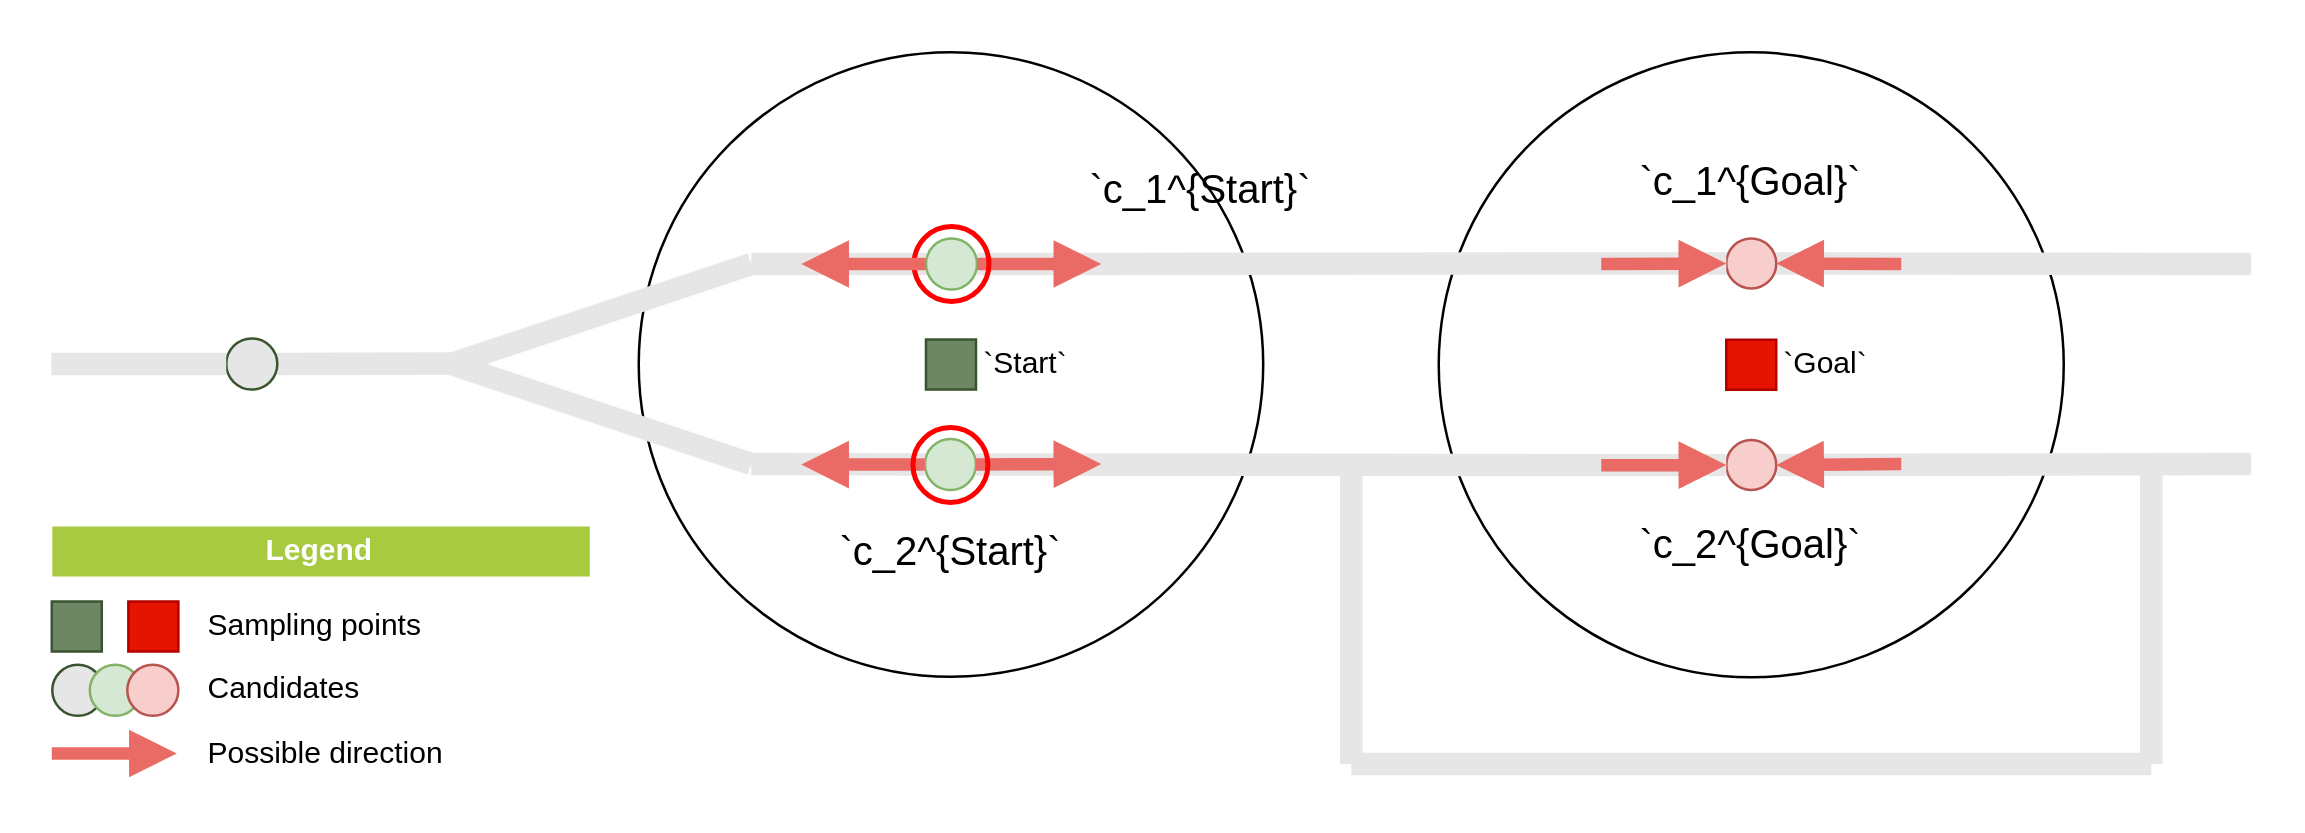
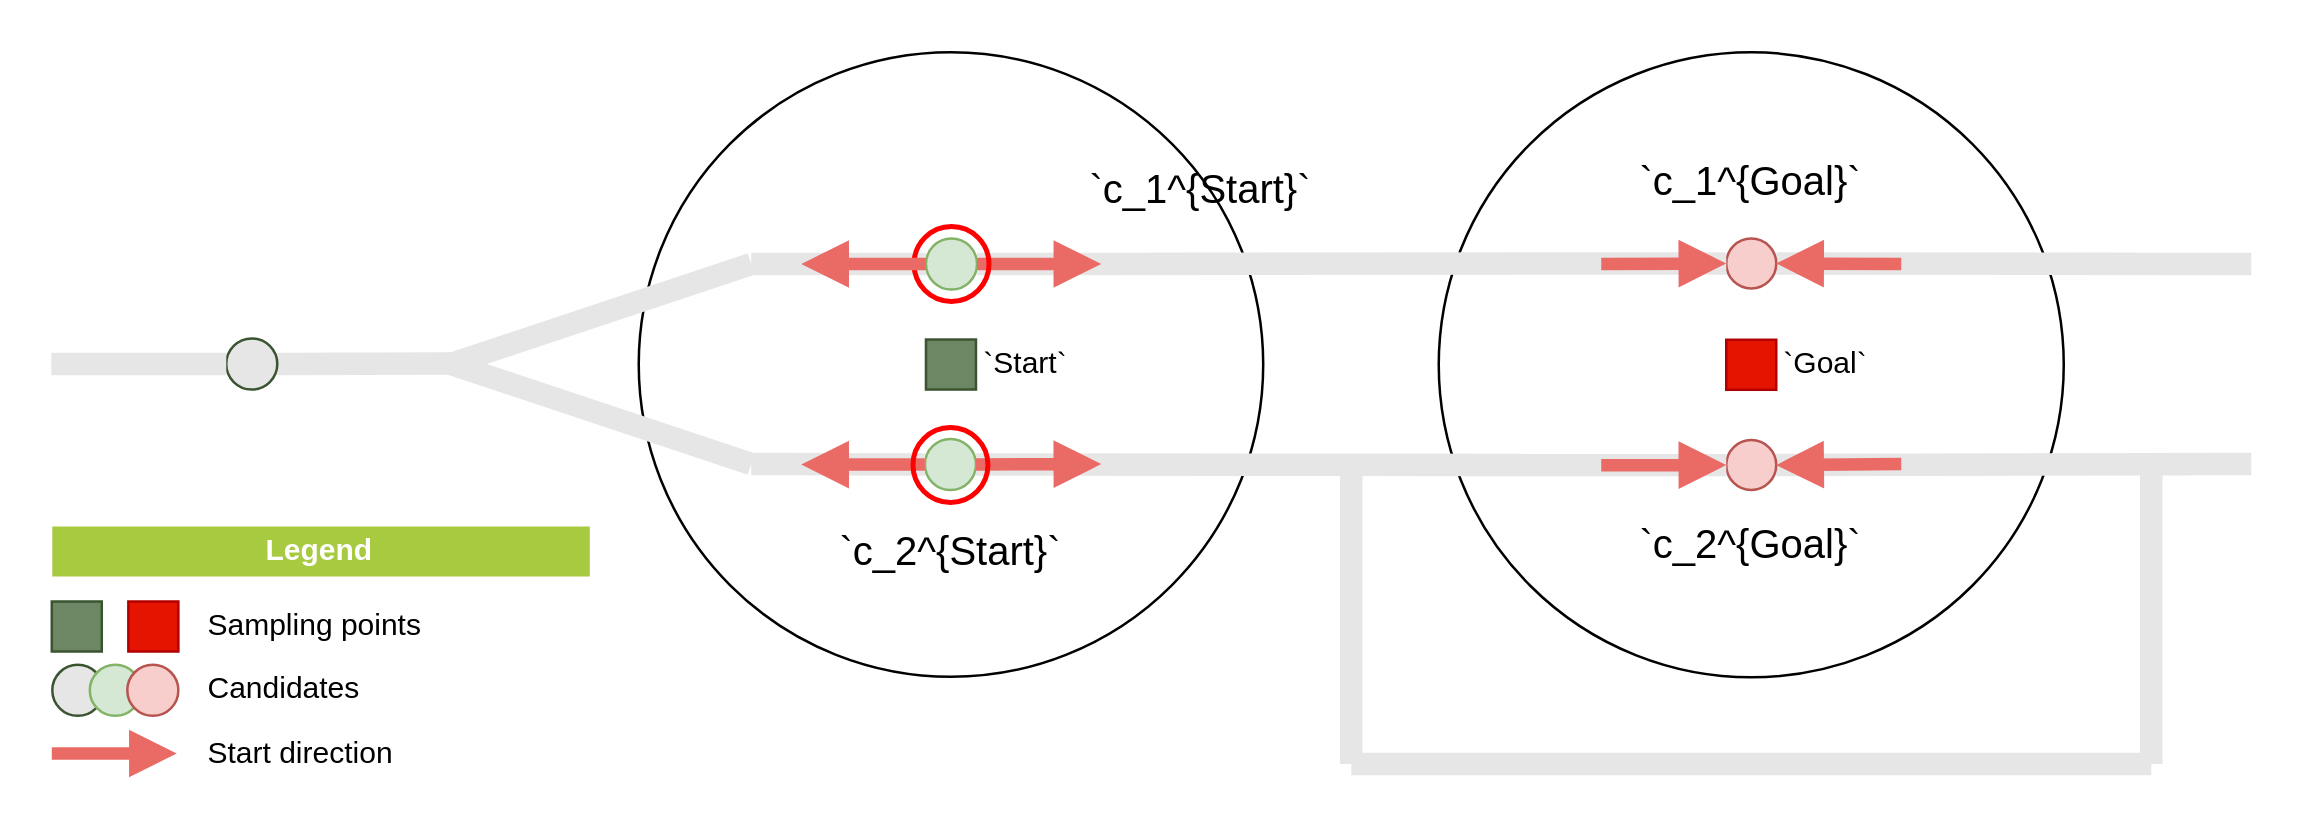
node "Possible direction": label "Possible direction" -> "Start direction"
